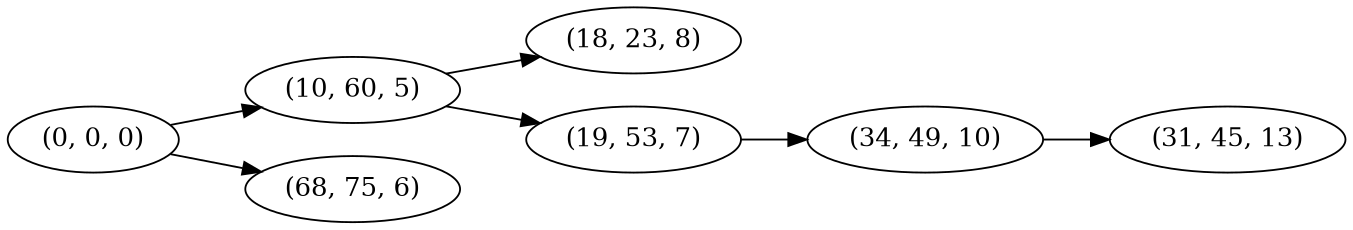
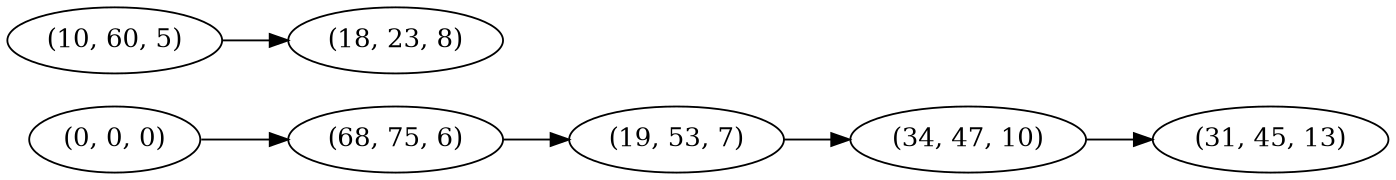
edge "(10, 60, 5)" -> "(19, 53, 7)": now "(68, 75, 6)" -> "(19, 53, 7)"
edge "(0, 0, 0)" -> "(10, 60, 5)": removed
node "(34, 49, 10)": label "(34, 49, 10)" -> "(34, 47, 10)"
